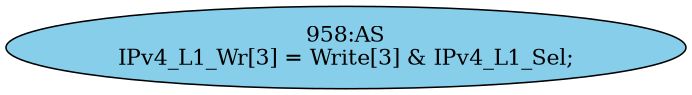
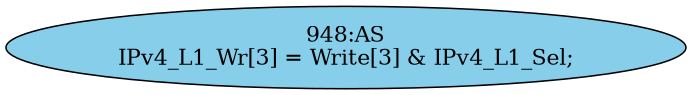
node "958:AS IPv4_L1_Wr[3] = Write[3] & IPv4_L1_Sel;": label "958:AS IPv4_L1_Wr[3] = Write[3] & IPv4_L1_Sel;" -> "948:AS IPv4_L1_Wr[3] = Write[3] & IPv4_L1_Sel;"
